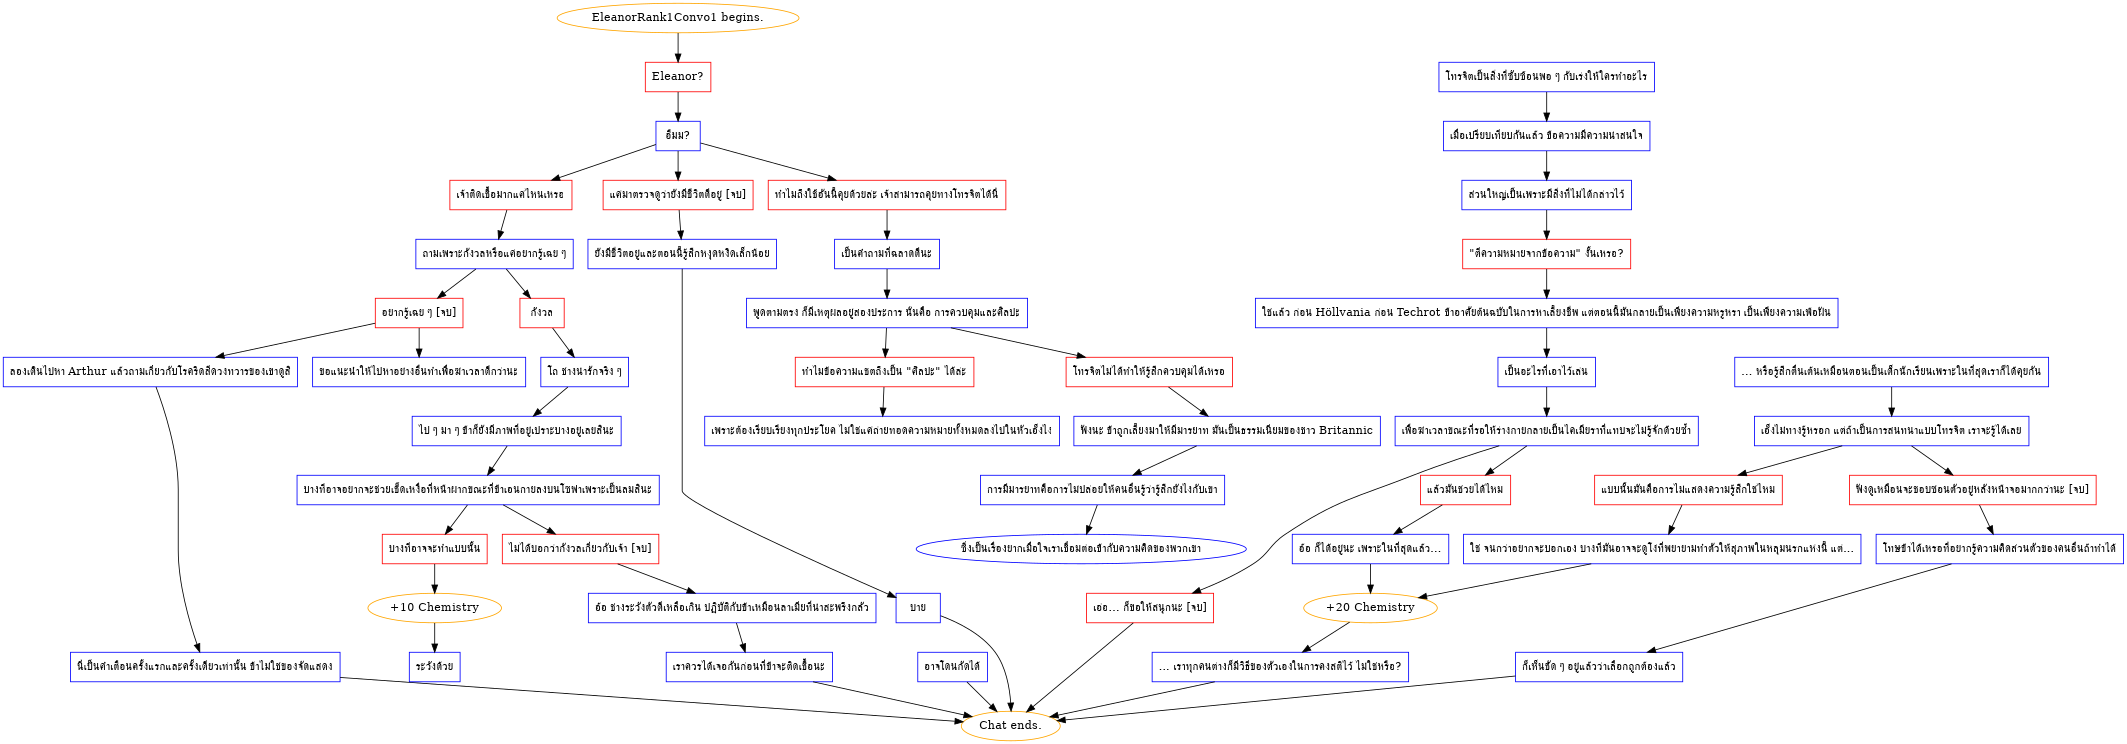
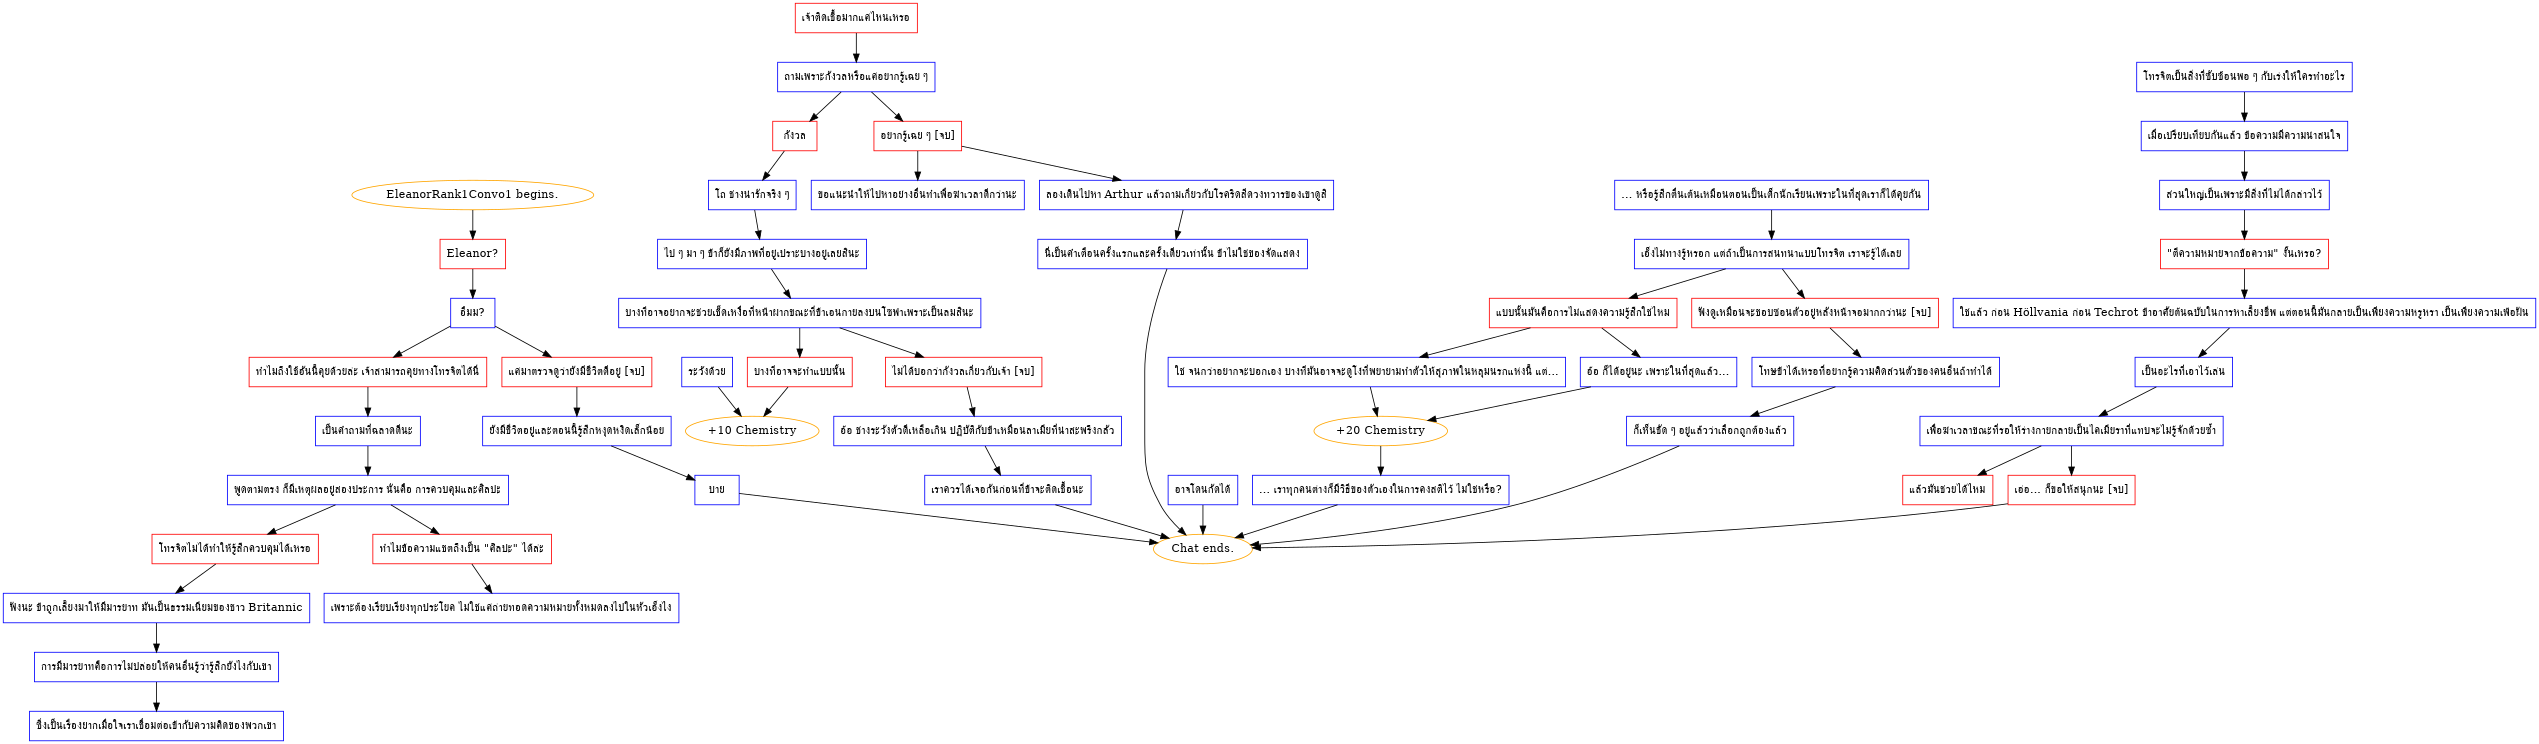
edge "อืมม?" -> "เจ้าติดเชื้อมากแค่ไหนเหรอ": removed
edge "แล้วมันช่วยได้ไหม" -> "อ้อ ก็ได้อยู่นะ เพราะในที่สุดแล้ว...": now "แบบนั้นมันคือการไม่แสดงความรู้สึกใช่ไหม" -> "อ้อ ก็ได้อยู่นะ เพราะในที่สุดแล้ว..."
node "ซึ่งเป็นเรื่องยากเมื่อใจเราเชื่อมต่อเข้ากับความคิดของพวกเขา": shape ellipse -> box
edge "+10 Chemistry" -> "ระวังด้วย": reversed
